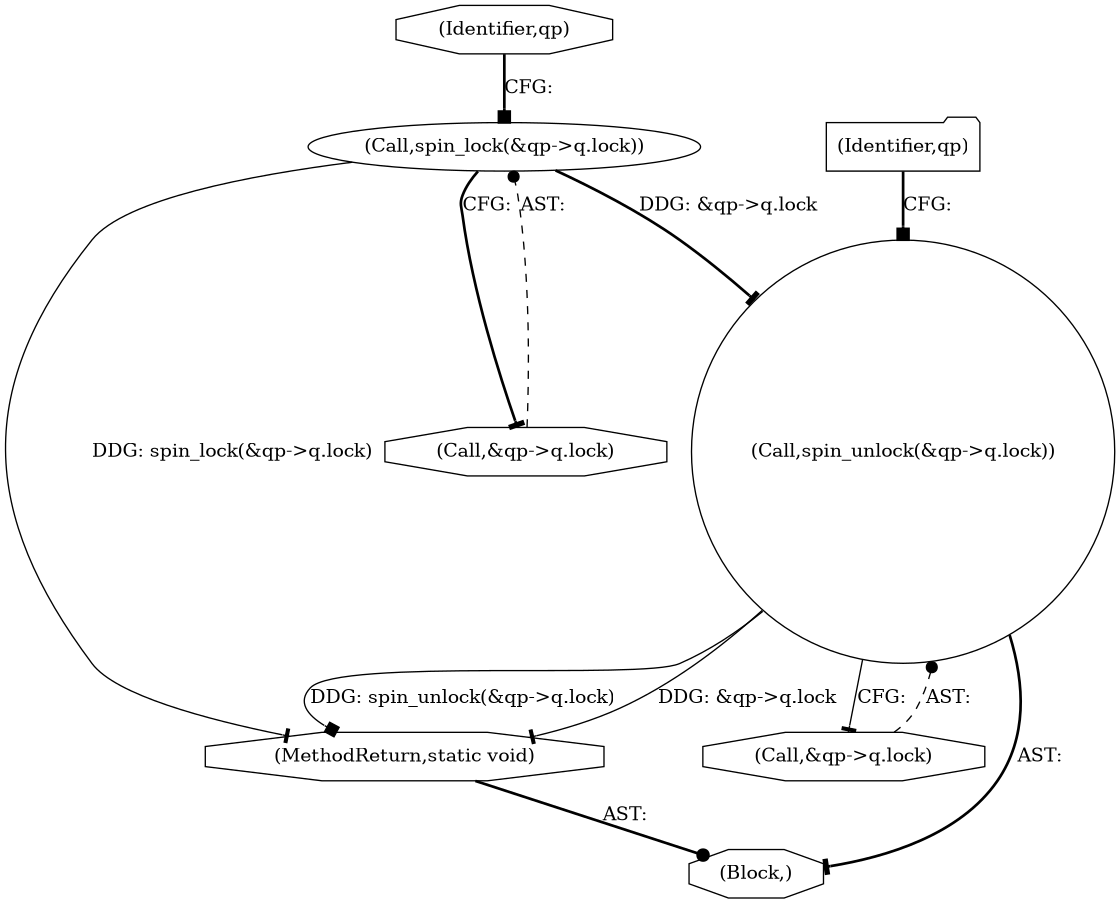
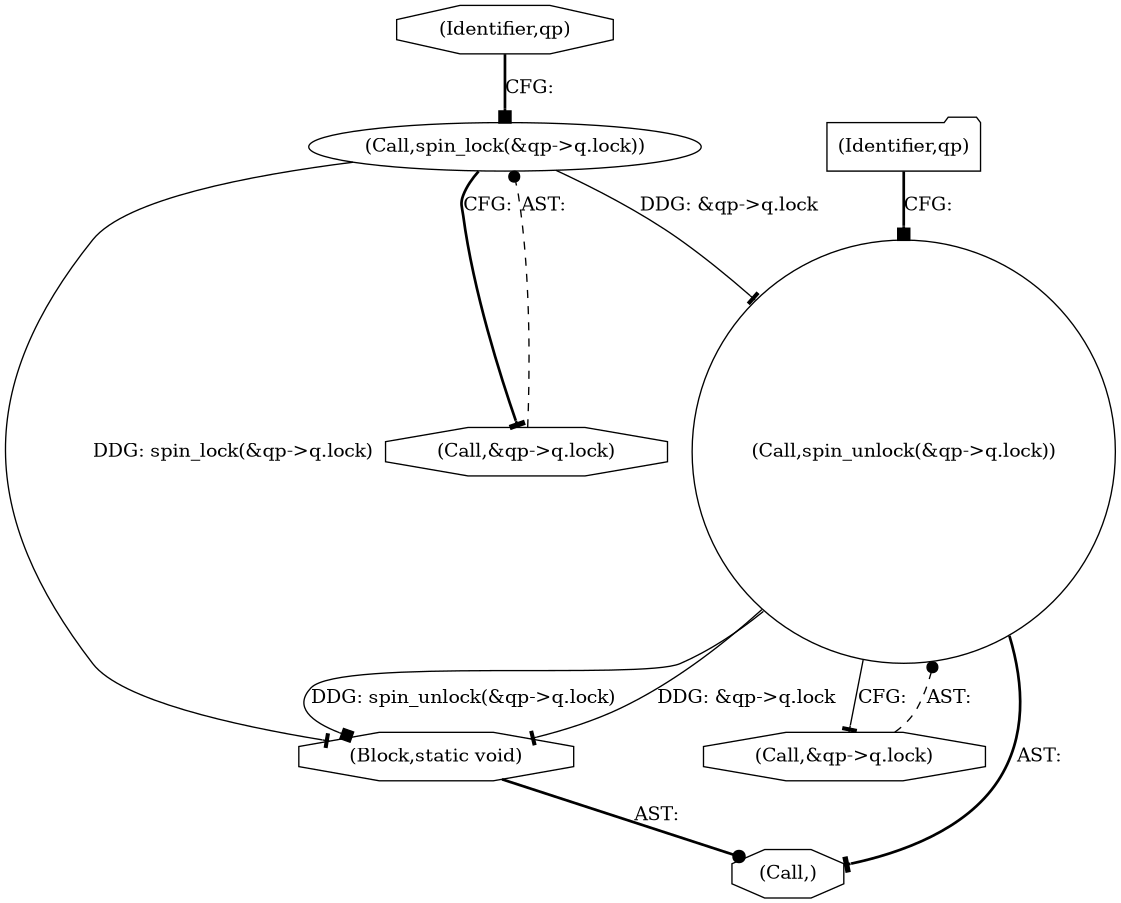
edge "(Call,spin_lock(&qp->q.lock))" -> "(Call,spin_unlock(&qp->q.lock))": style bold -> solid
node "(MethodReturn,static void)": label "(MethodReturn,static void)" -> "(Block,static void)"
node "(Block,)": label "(Block,)" -> "(Call,)"
